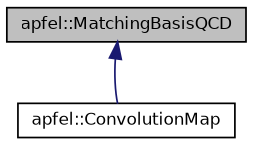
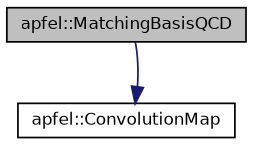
edge "apfel::ConvolutionMap" -> "apfel::MatchingBasisQCD": reversed
